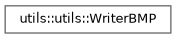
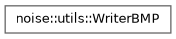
node "utils::utils::WriterBMP": label "utils::utils::WriterBMP" -> "noise::utils::WriterBMP"
